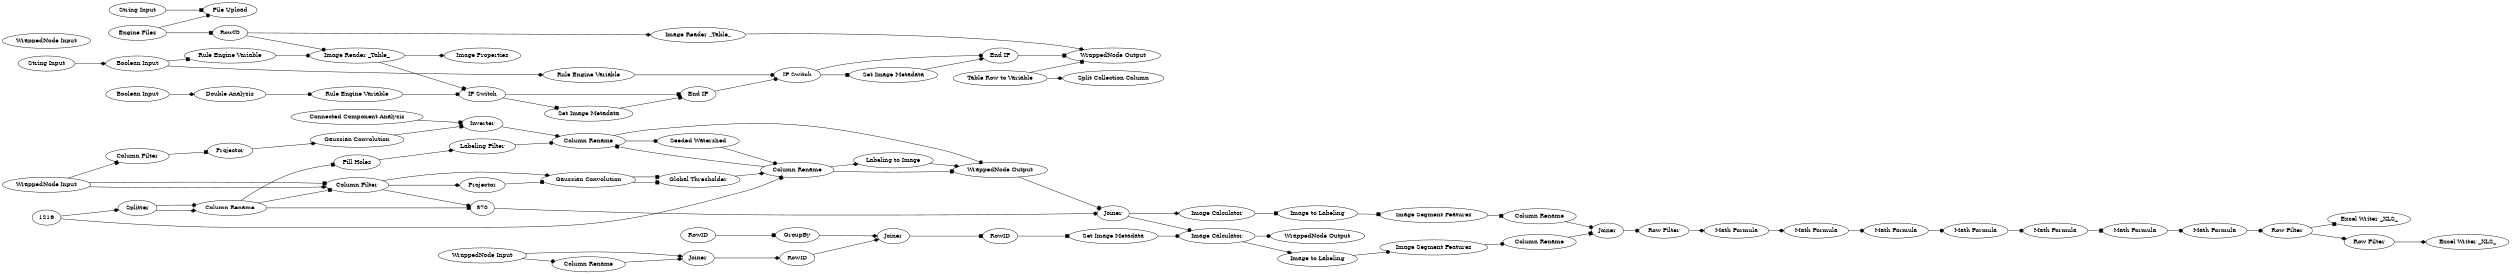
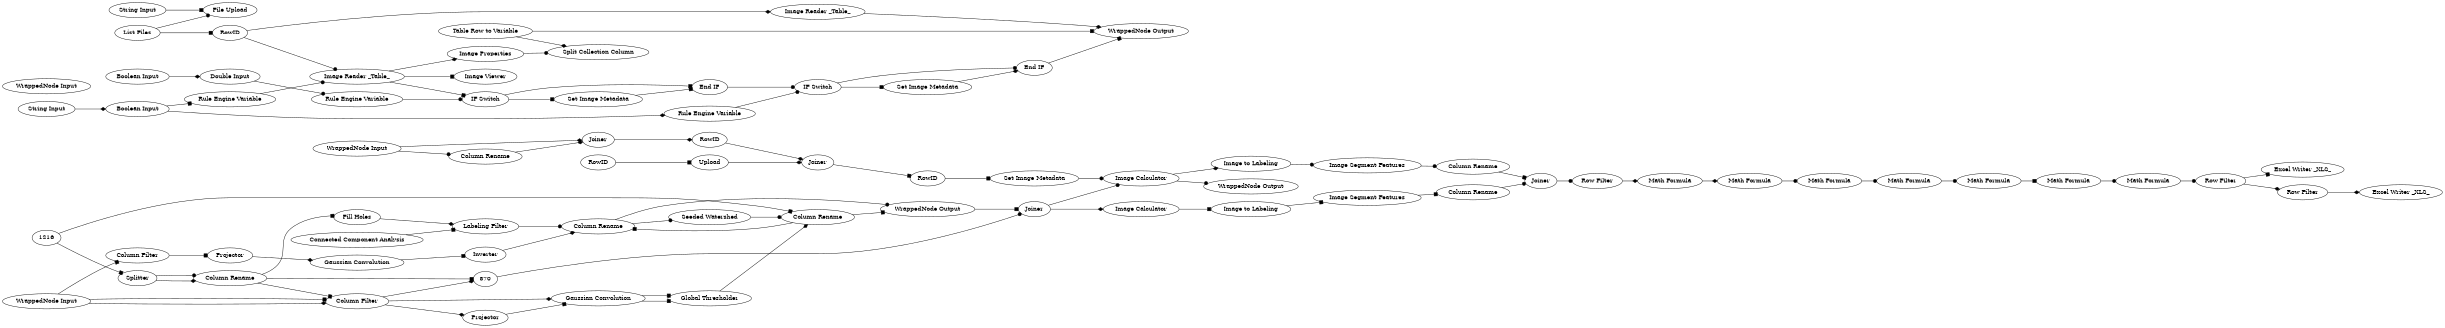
node "Engine Files": label "Engine Files" -> "List Files"
edge "Image Properties" -> "Split Collection Column": added
node "Image Viewer": added
node "Double Analysis": label "Double Analysis" -> "Double Input"
edge "Connected Component Analysis" -> "Inverter": now "Connected Component Analysis" -> "Labeling Filter"
node "Labeling to Image": removed
edge "1216" -> "Splitter": arrowhead diamond -> box
node "GroupBy": label "GroupBy" -> "Upload"
